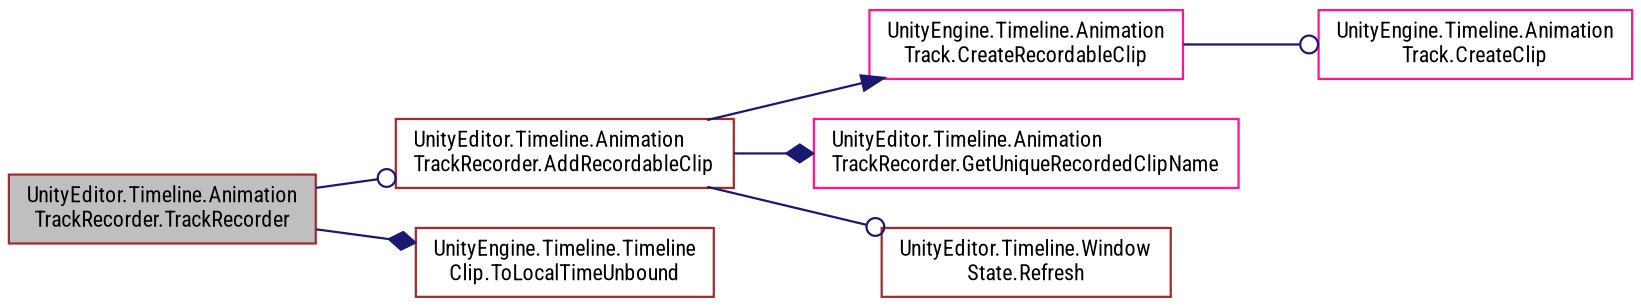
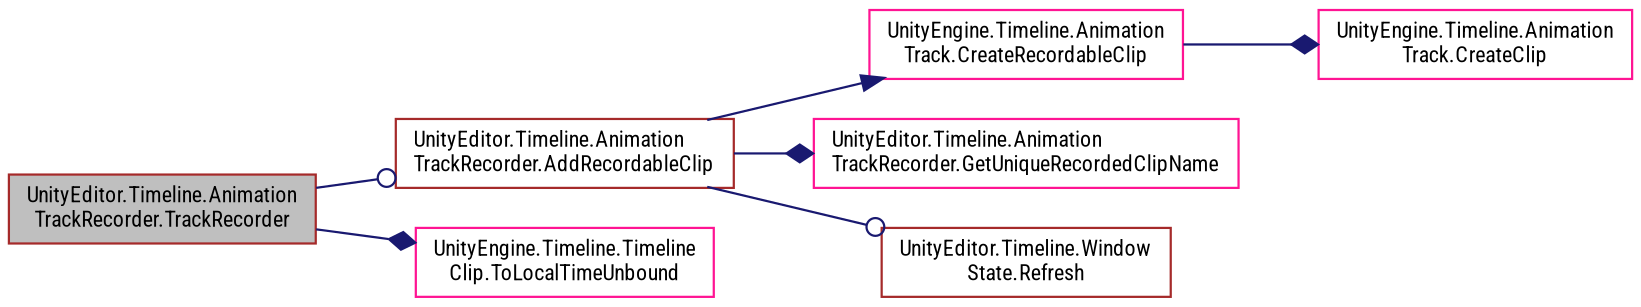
edge "UnityEngine.Timeline.Animation Track.CreateRecordableClip" -> "UnityEngine.Timeline.Animation Track.CreateClip": arrowhead odot -> diamond
node "UnityEngine.Timeline.Timeline Clip.ToLocalTimeUnbound": color brown -> deeppink
